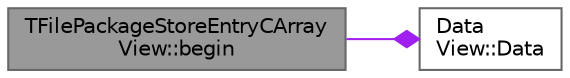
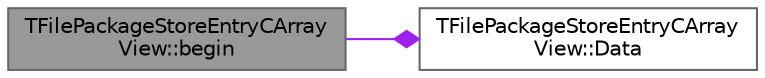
node "Data View::Data": label "Data View::Data" -> "TFilePackageStoreEntryCArray View::Data"
